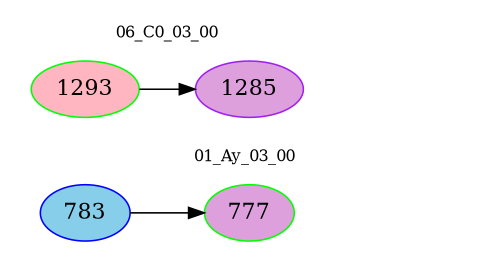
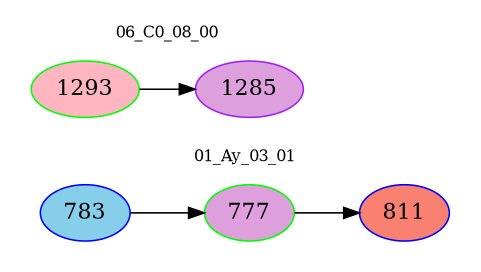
cluster "06_C0_03_00": label "06_C0_03_00" -> "06_C0_08_00"
cluster "01_Ay_03_00": label "01_Ay_03_00" -> "01_Ay_03_01"
node "811": added
